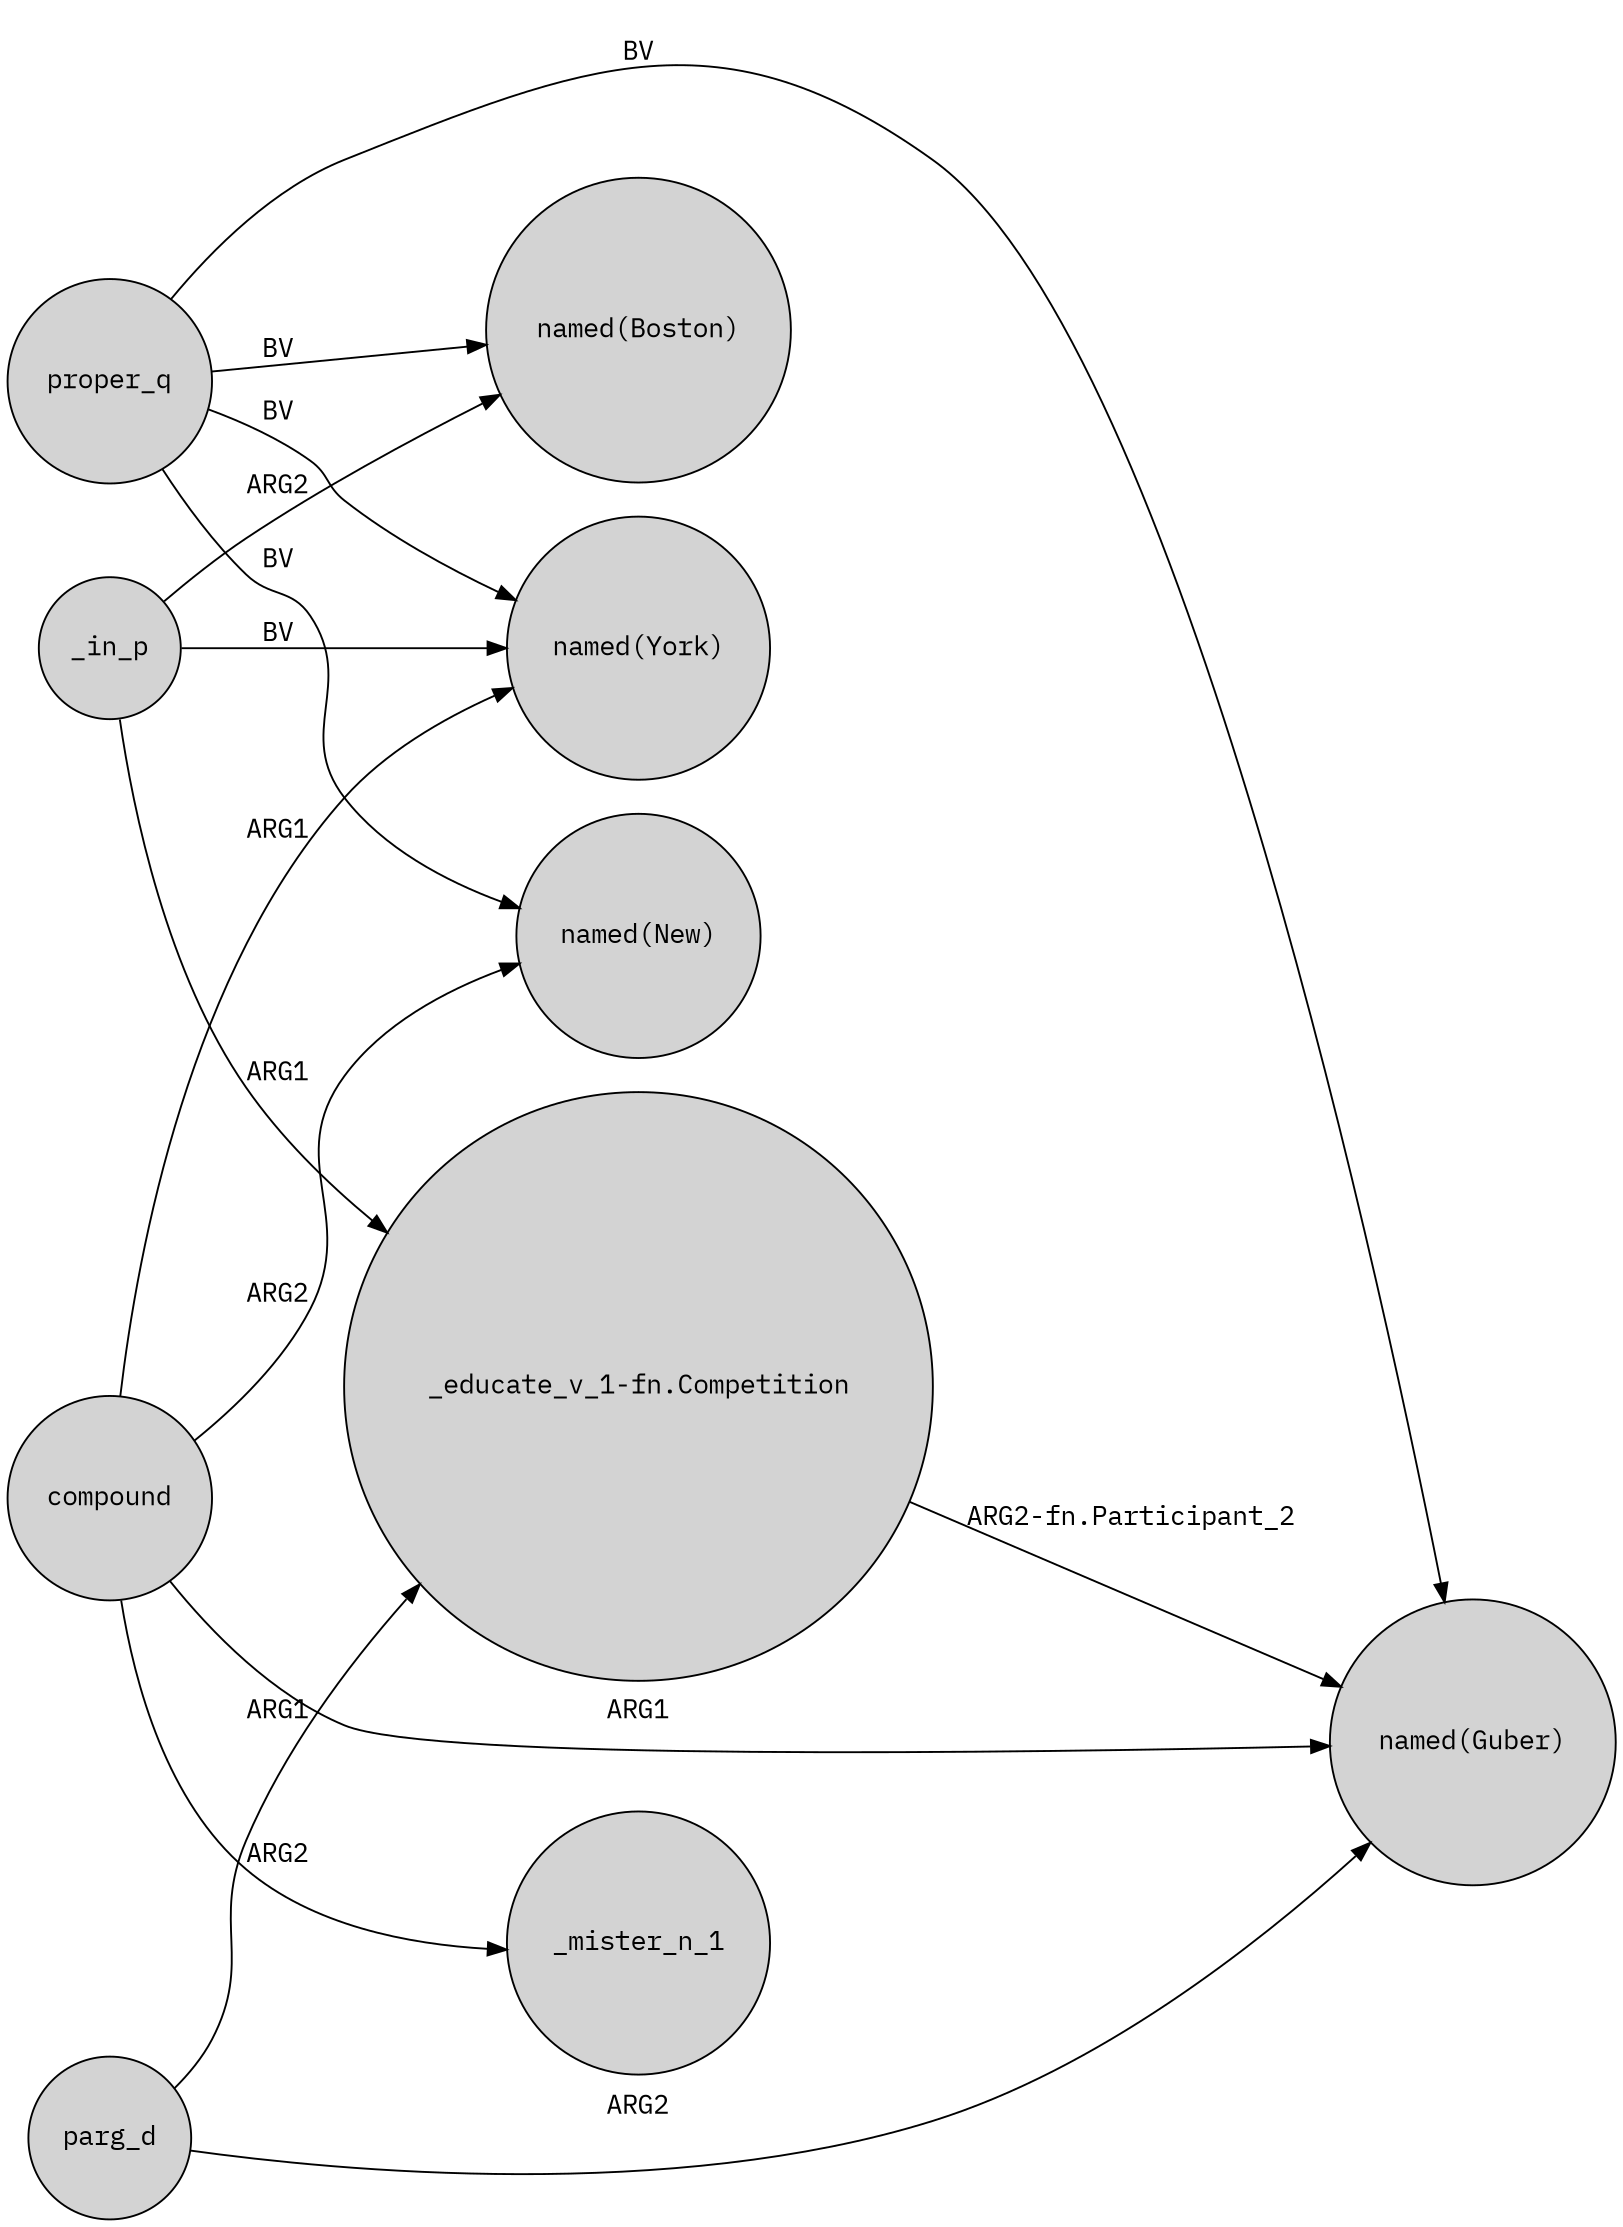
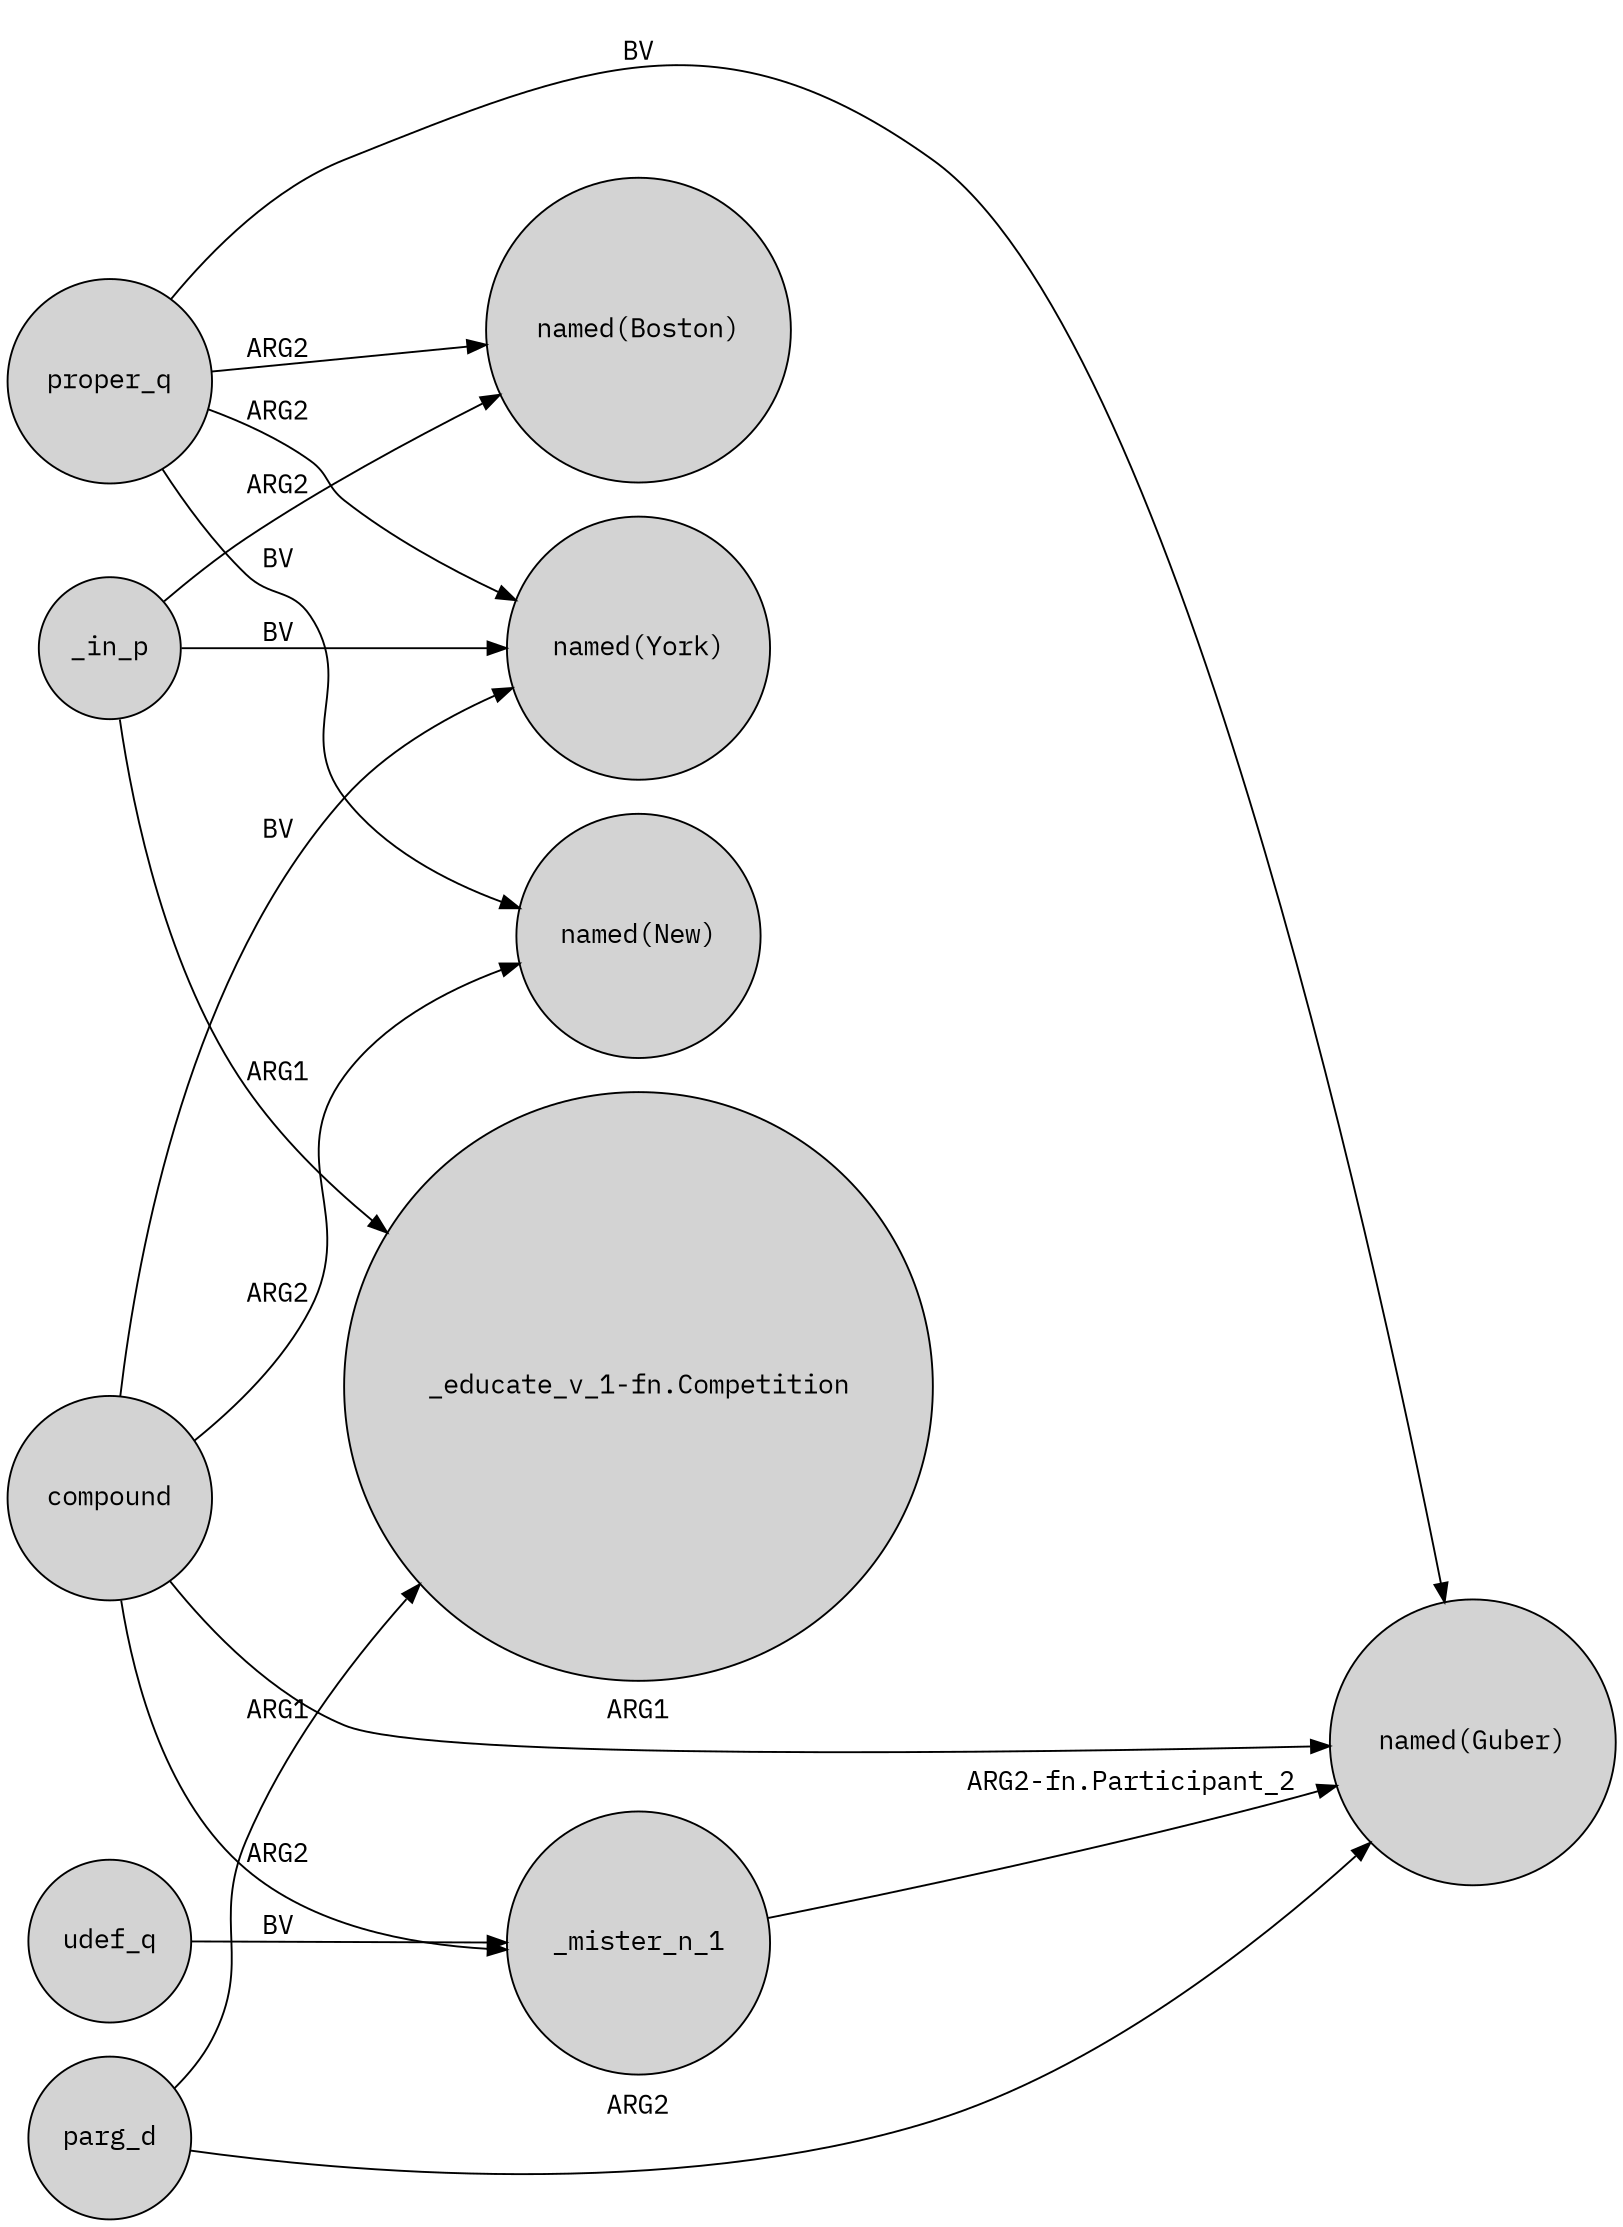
edge "proper_q" -> "named(Boston)": label "BV" -> "ARG2"
edge "proper_q" -> "named(York)": label "BV" -> "ARG2"
edge "compound" -> "named(York)": label "ARG1" -> "BV"
edge "_educate_v_1-fn.Competition" -> "named(Guber)": now "_mister_n_1" -> "named(Guber)"
node "udef_q": added
